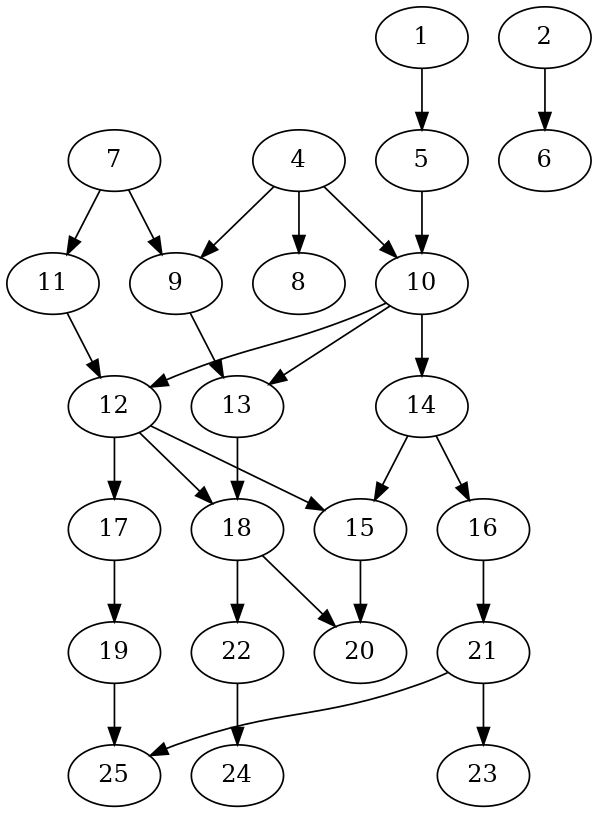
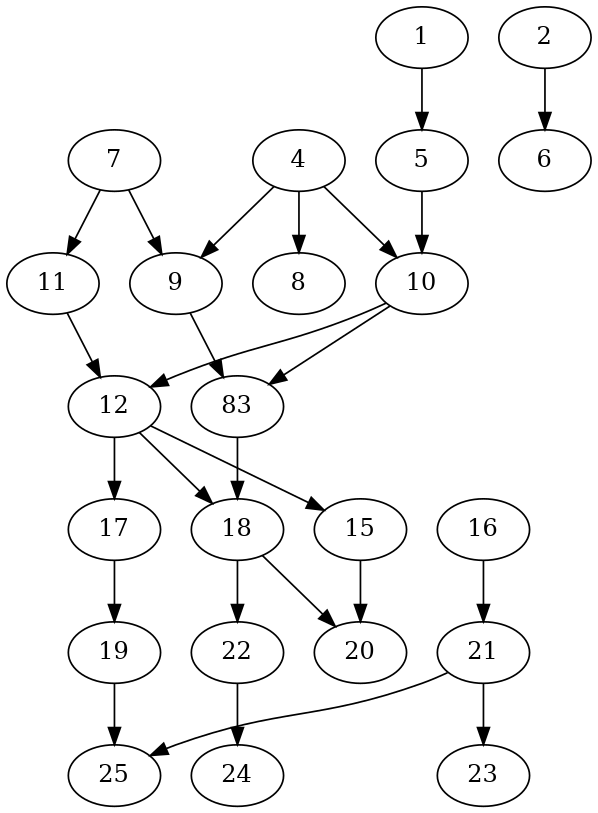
node "13": label "13" -> "83"
node "14": removed
